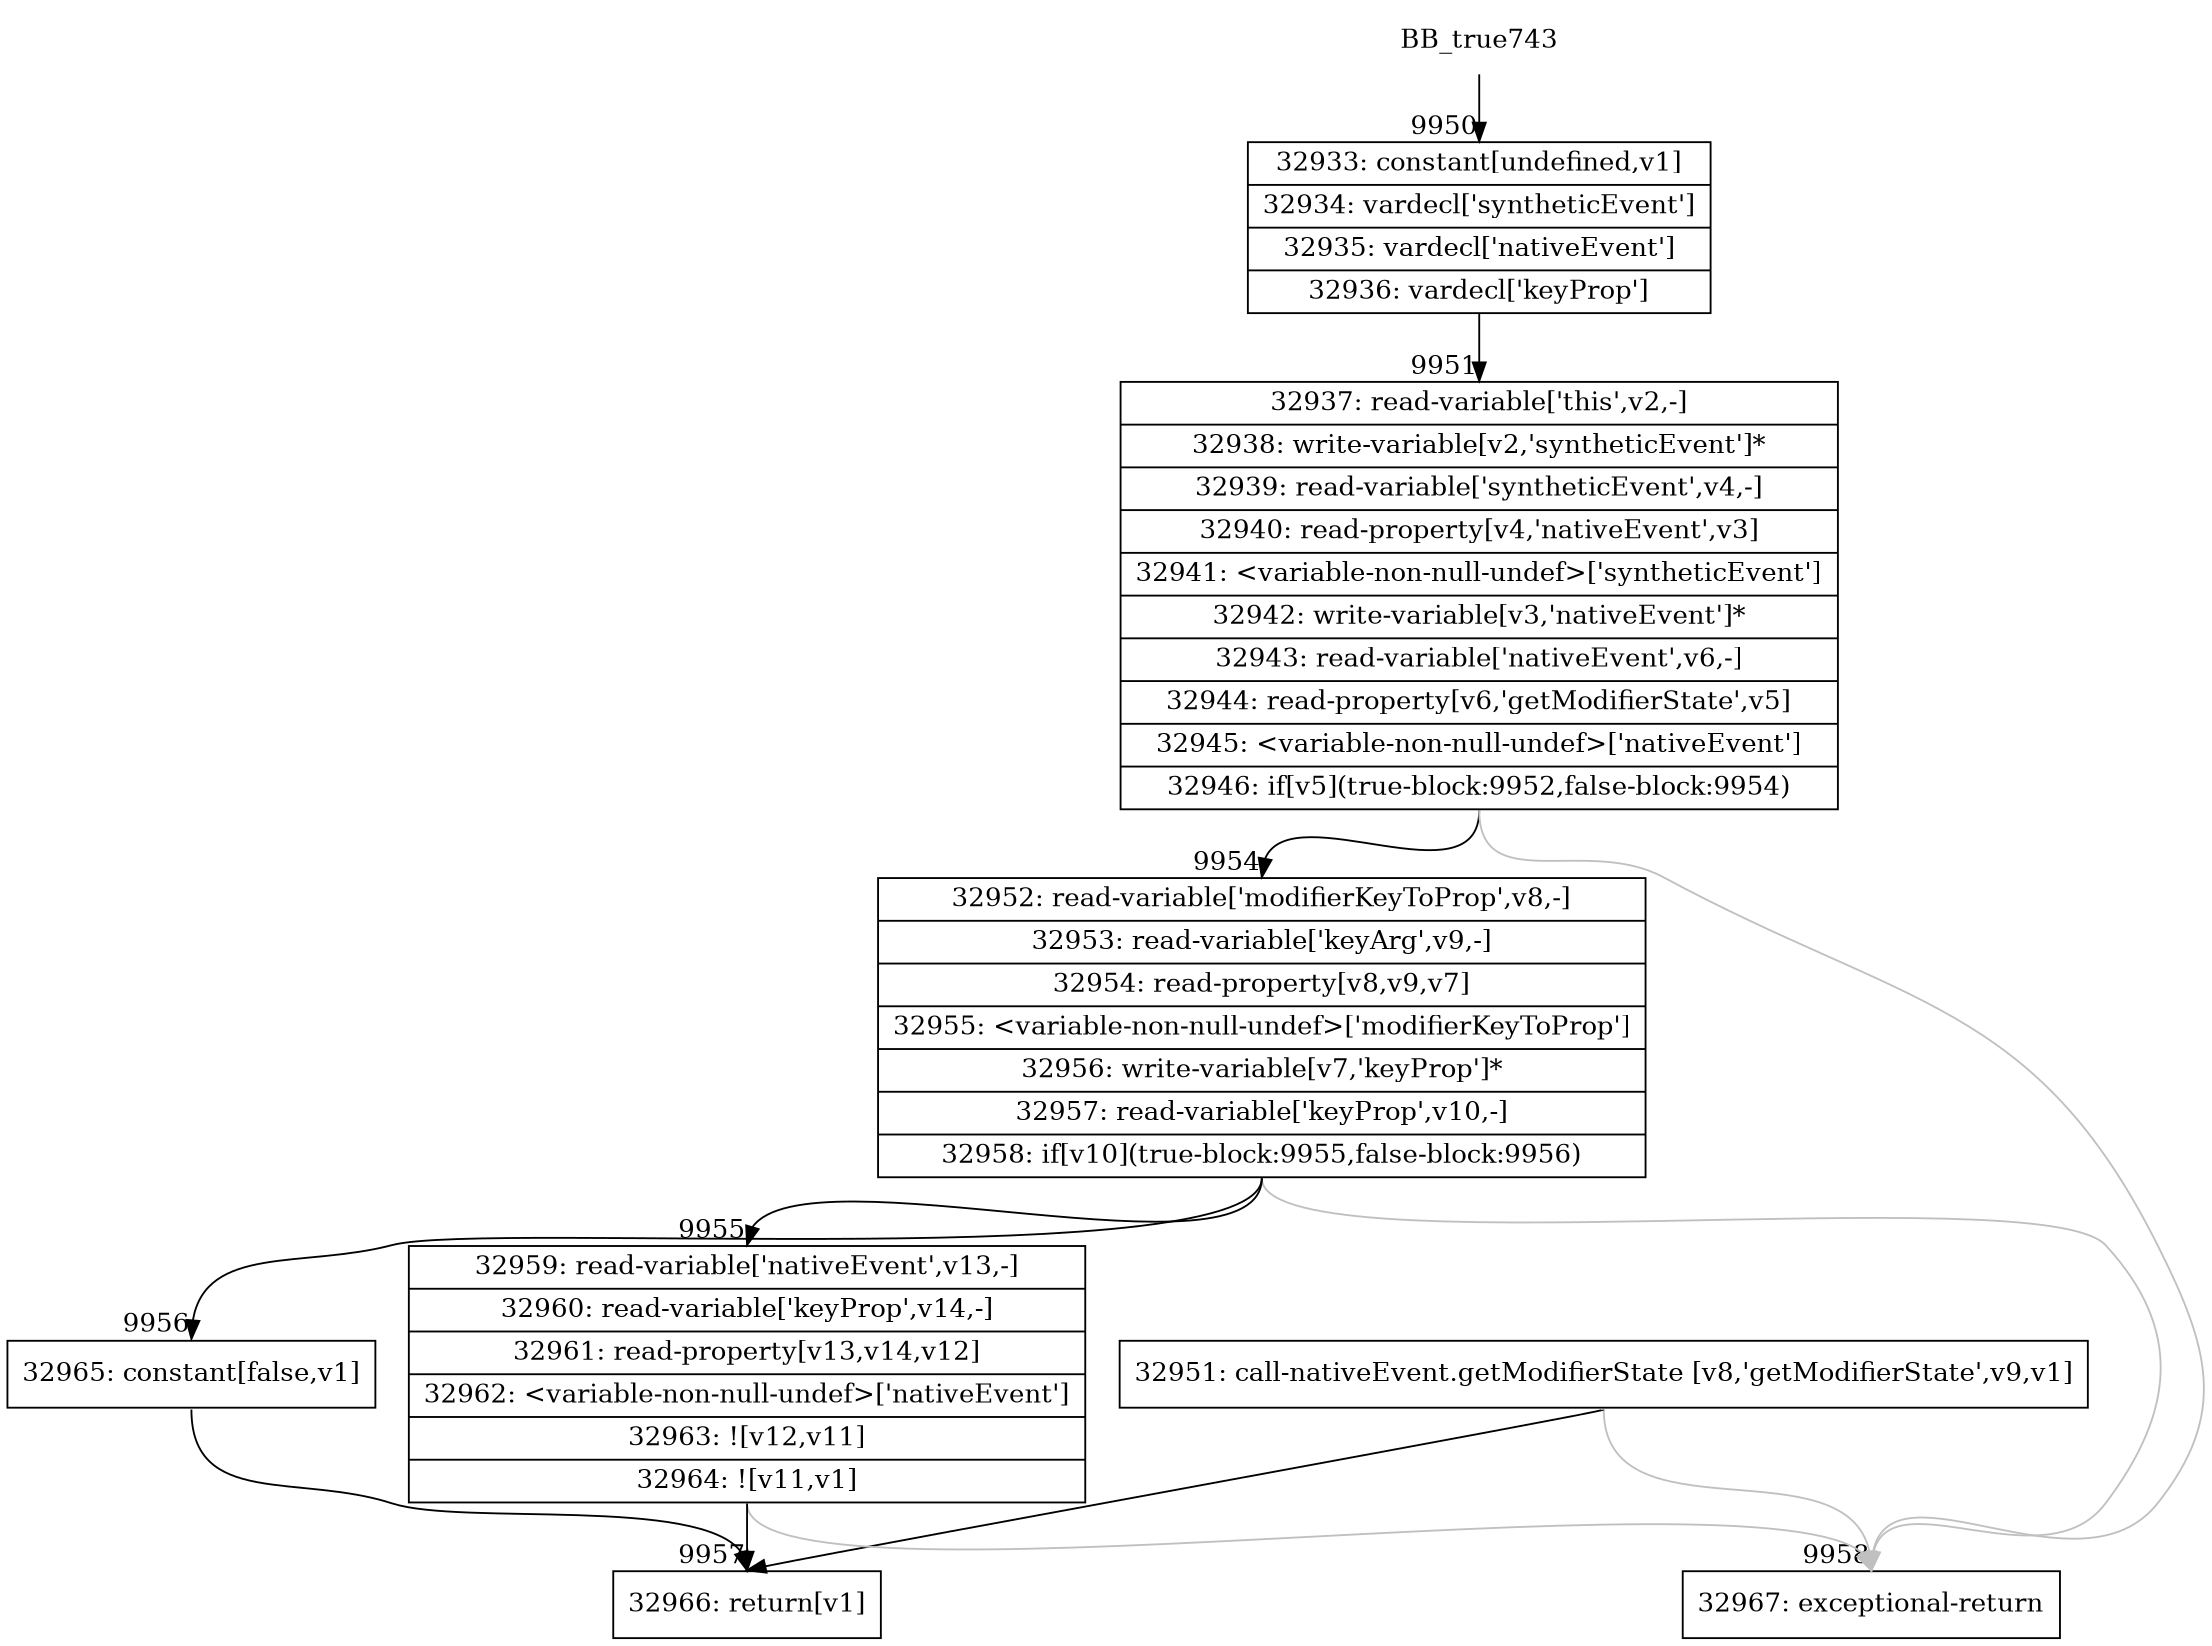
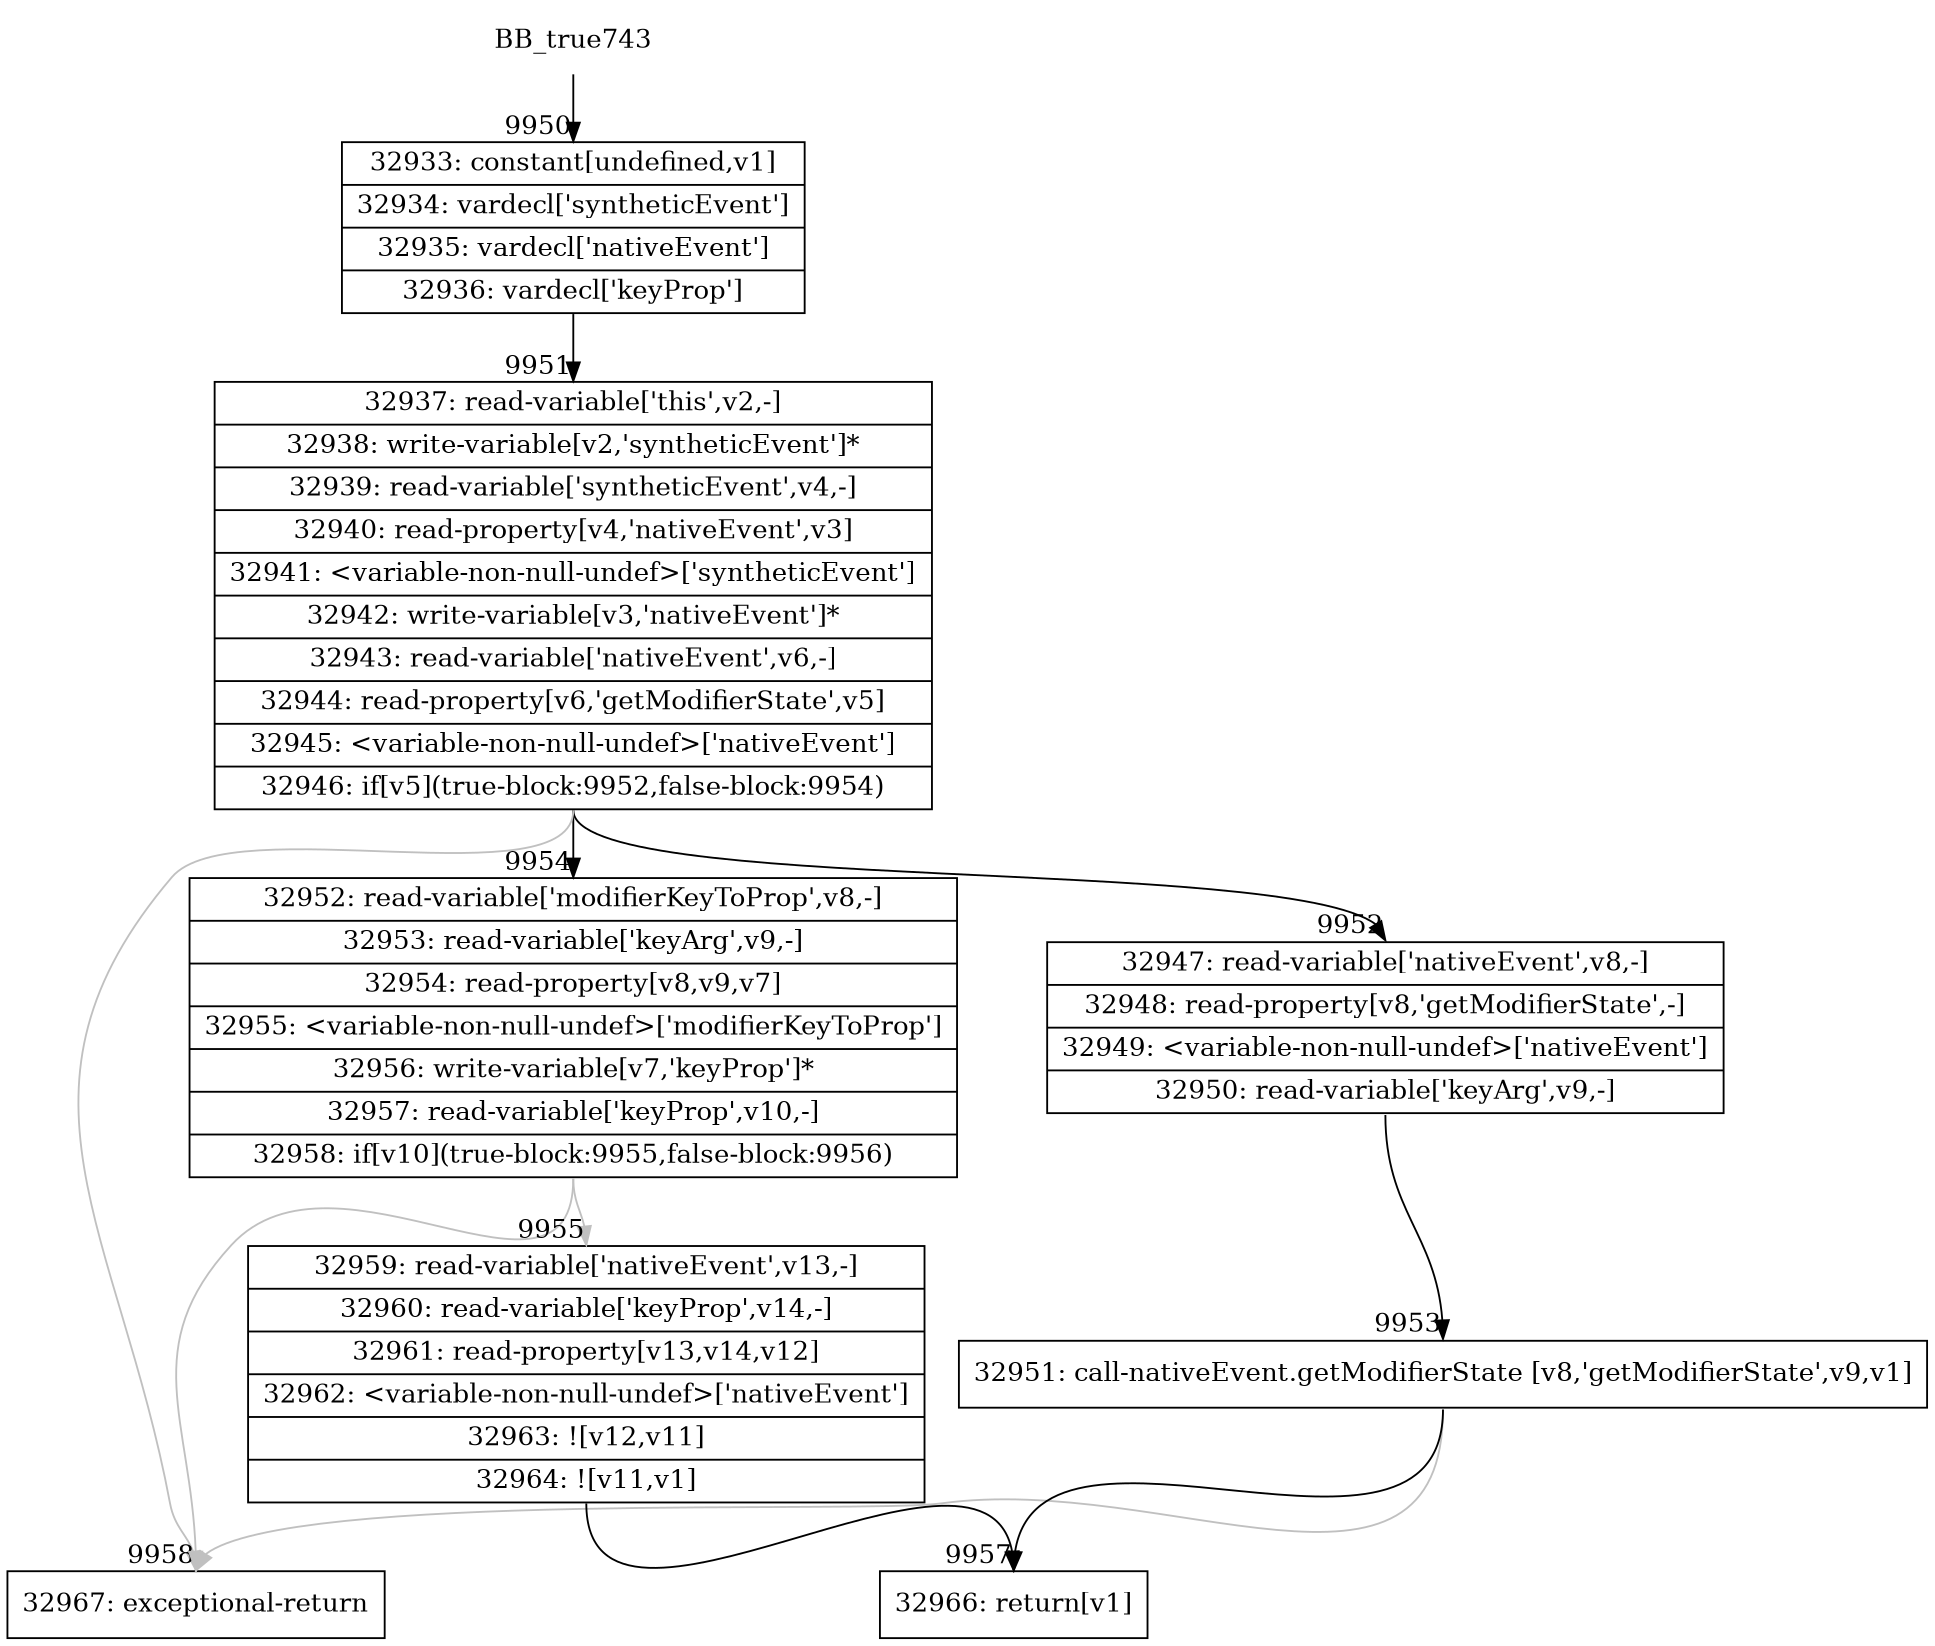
node "32947: read-variable['nativeEvent',v8,-]": added
edge "32952: read-variable['modifierKeyToProp',v8,-]" -> "32959: read-variable['nativeEvent',v13,-]": color black -> gray
node "32965: constant[false,v1]": removed
edge "32959: read-variable['nativeEvent',v13,-]" -> "32967: exceptional-return": removed
